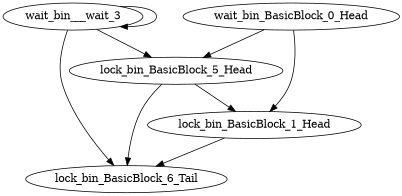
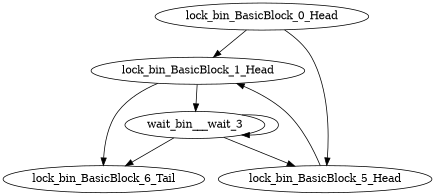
node "wait_bin_BasicBlock_0_Head": label "wait_bin_BasicBlock_0_Head" -> "lock_bin_BasicBlock_0_Head"
edge "lock_bin_BasicBlock_1_Head" -> "wait_bin___wait_3": added
edge "lock_bin_BasicBlock_5_Head" -> "lock_bin_BasicBlock_6_Tail": removed
